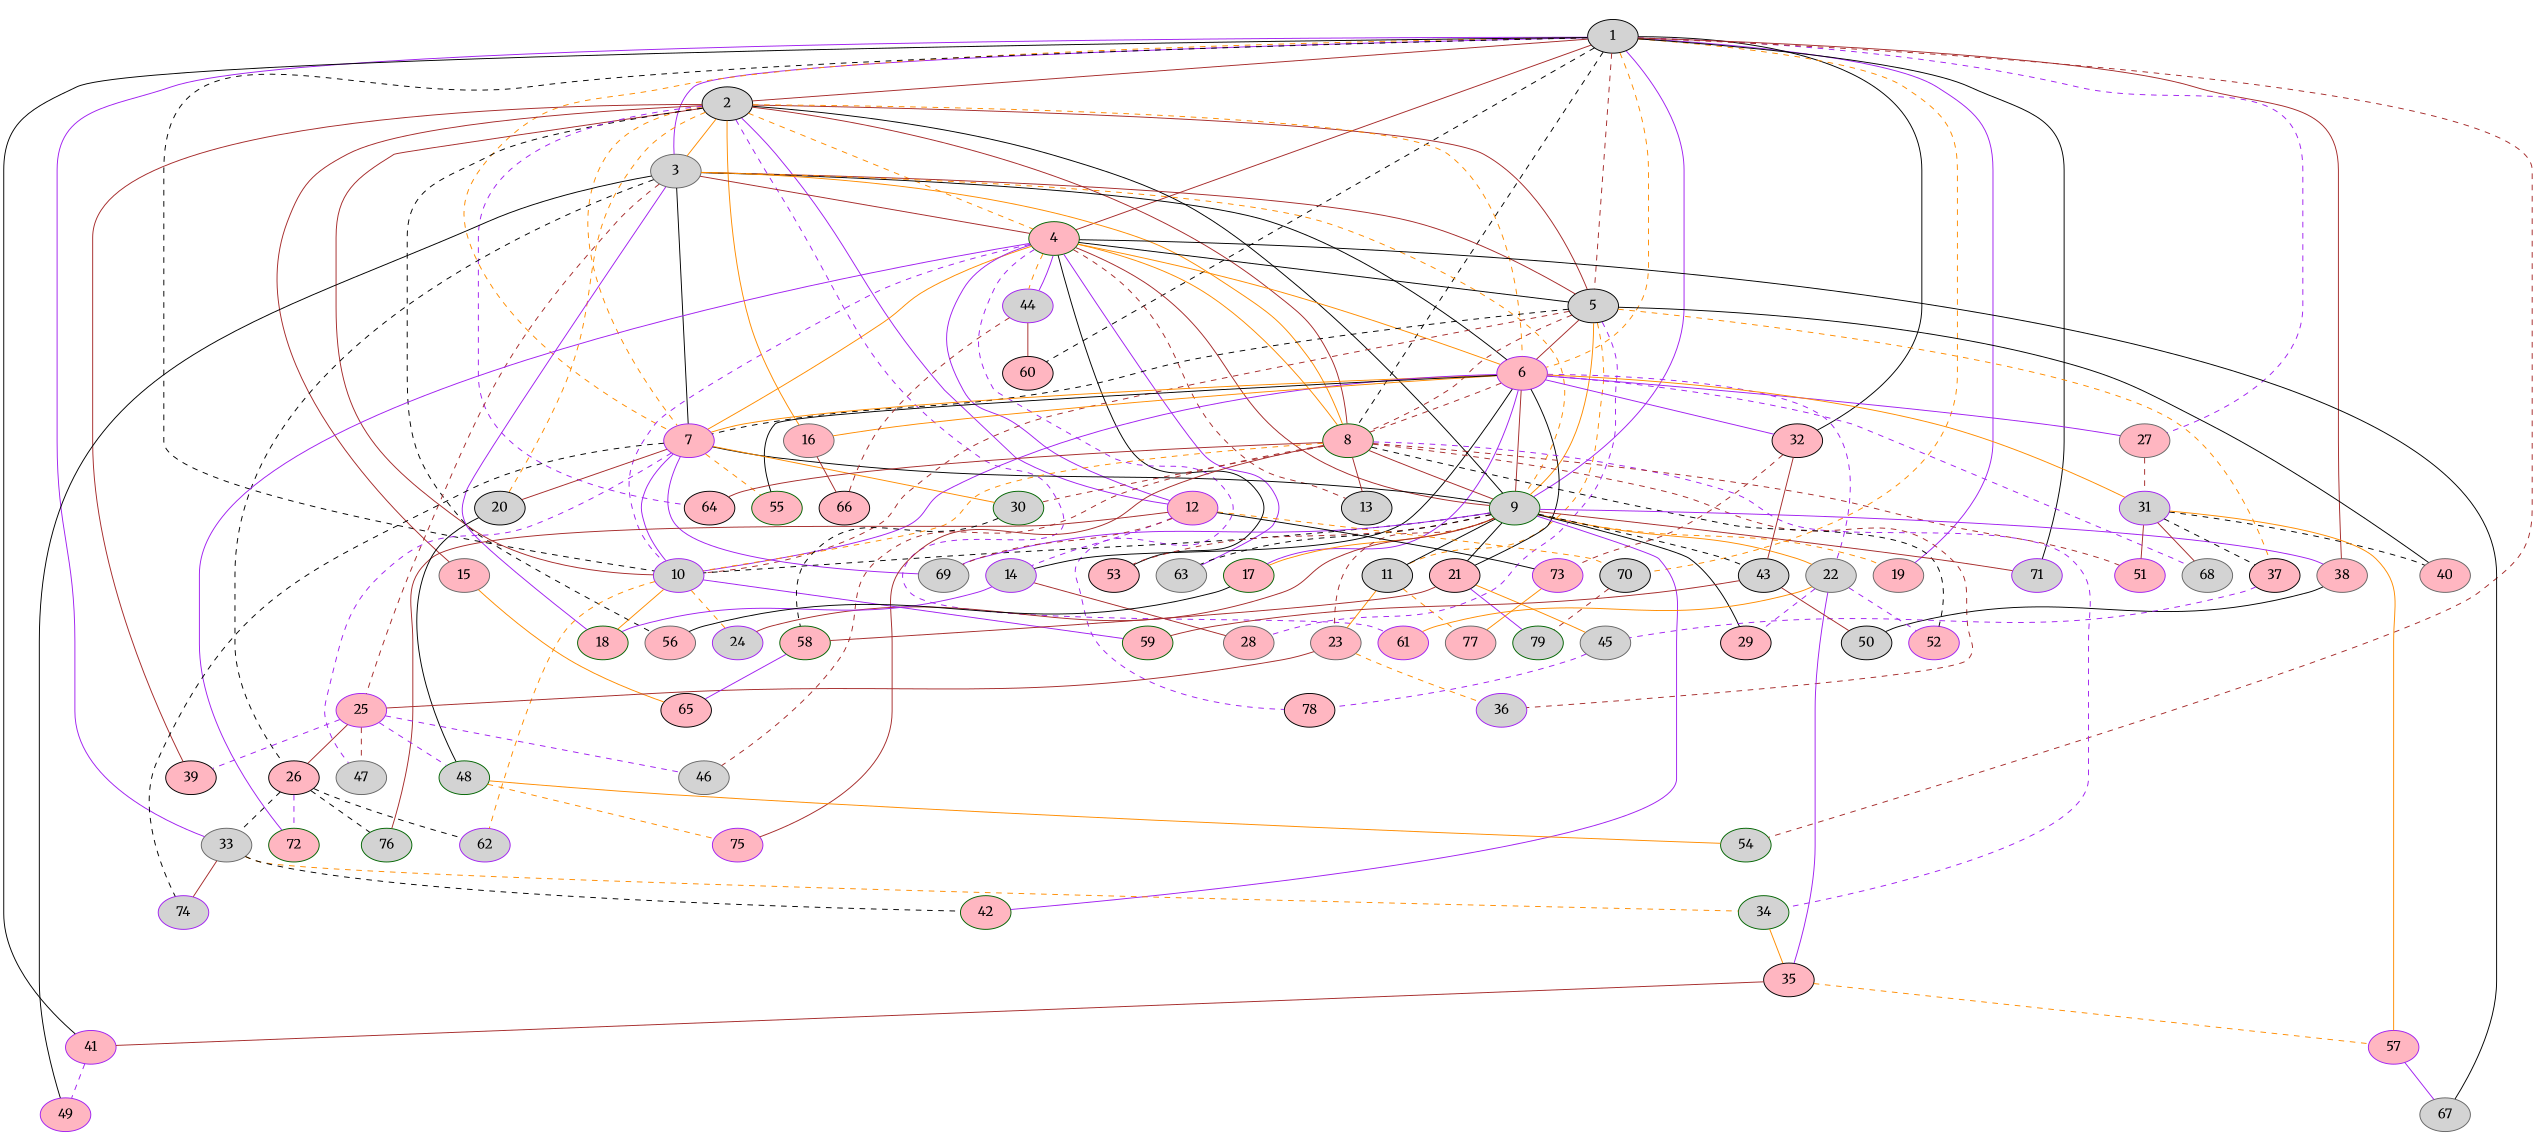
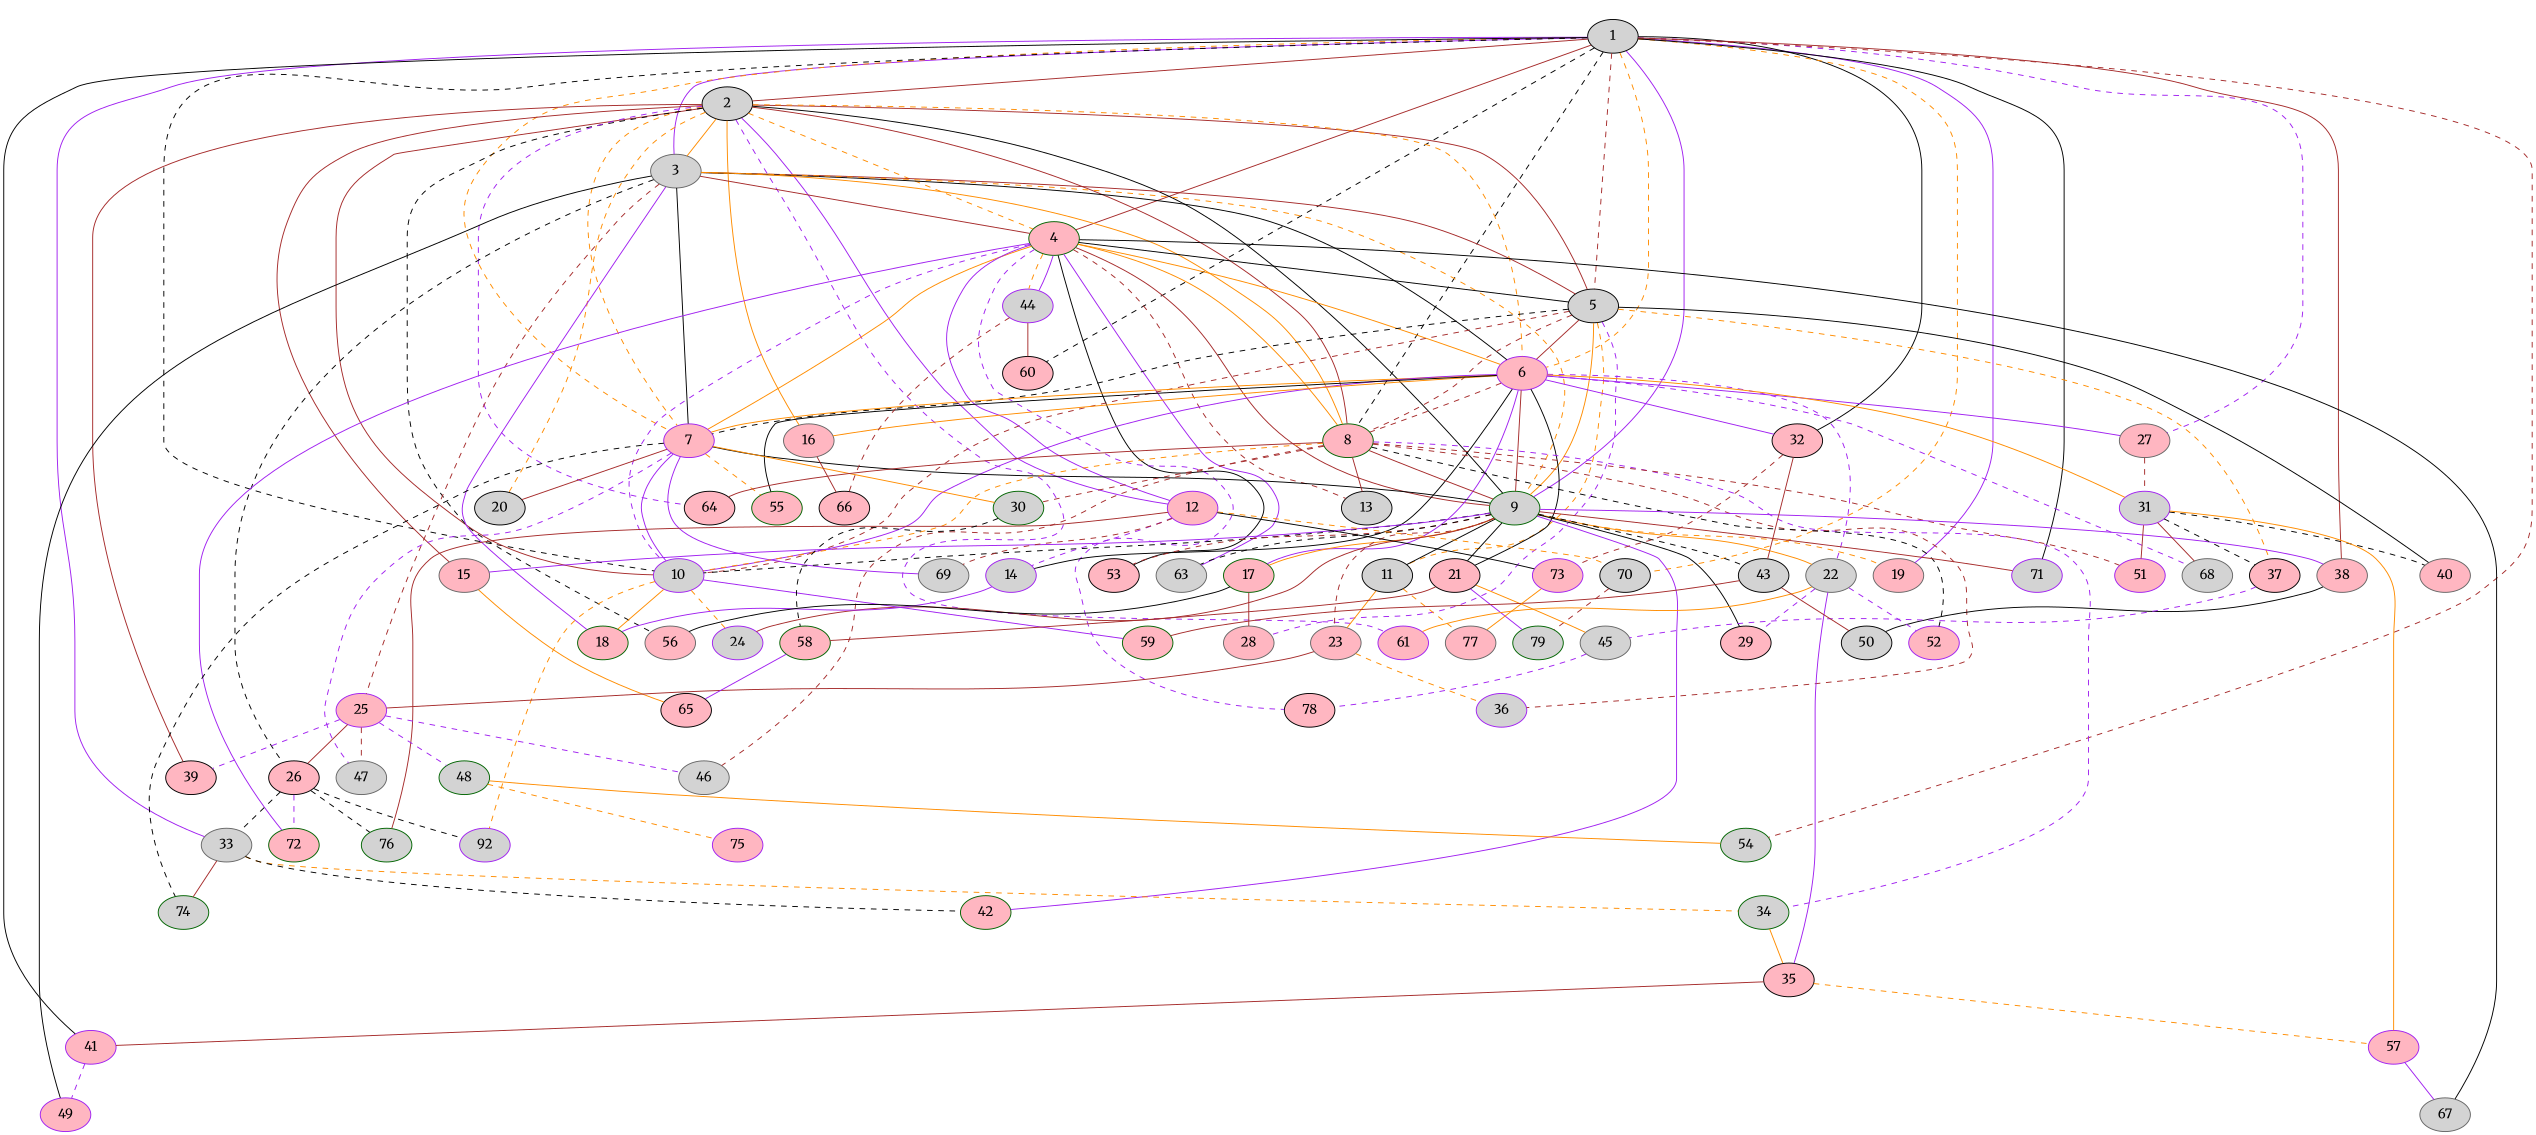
edge "9" -- "69": now "9" -- "15"
edge "8" -- "75": removed
edge "14" -- "28": now "17" -- "28"
edge "20" -- "48": removed
node "62": label "62" -> "92"
node "74": color purple -> darkgreen
